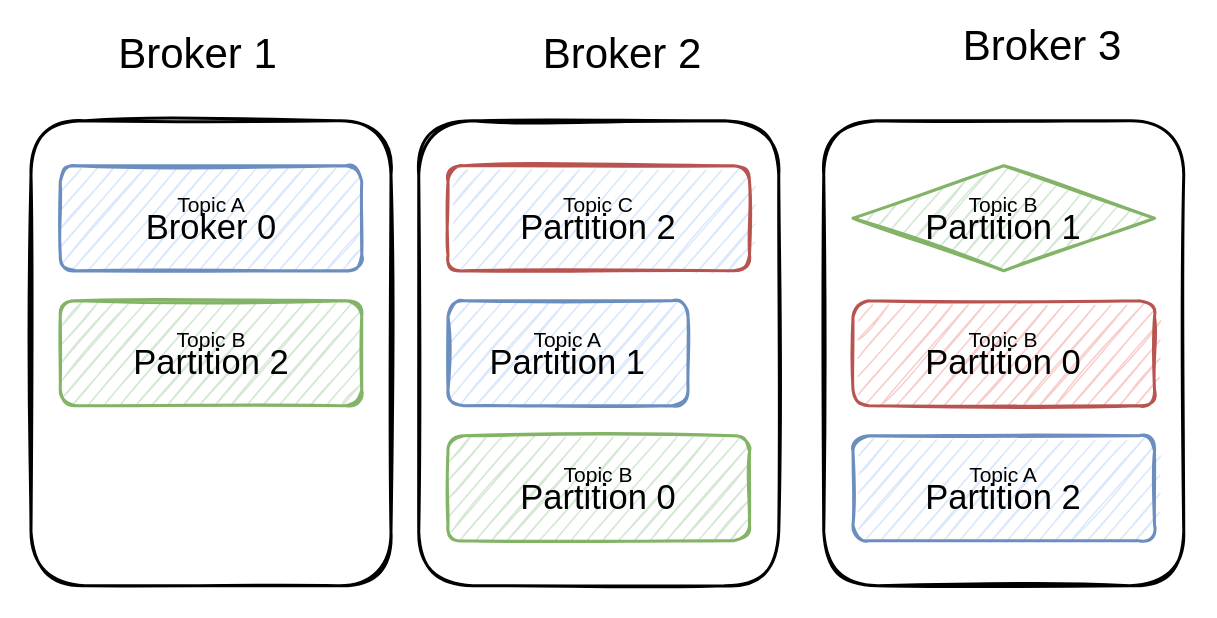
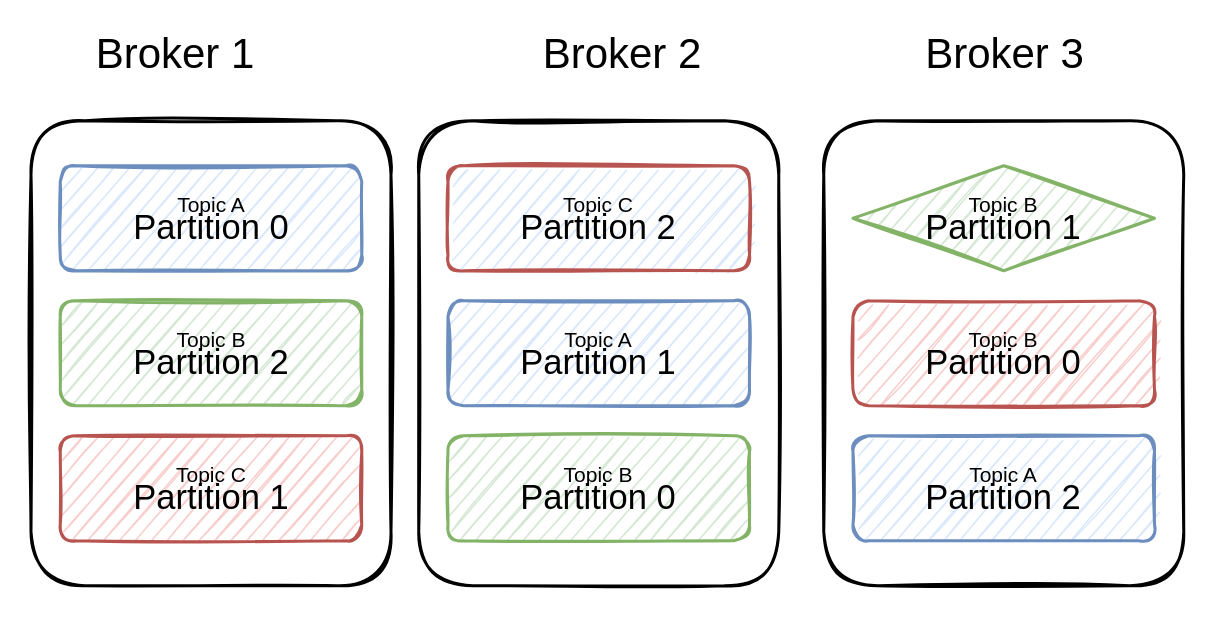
node "Broker 3": moved (1041, 46) -> (1004, 53)
node "Broker 1": moved (197, 53) -> (175, 53)
node "Topic A Broker 0": label "Topic A Broker 0" -> "Topic A Partition 0"
node "Topic A Partition 1": size 240x105 -> 302x105
node "Topic C Partition 1": added
